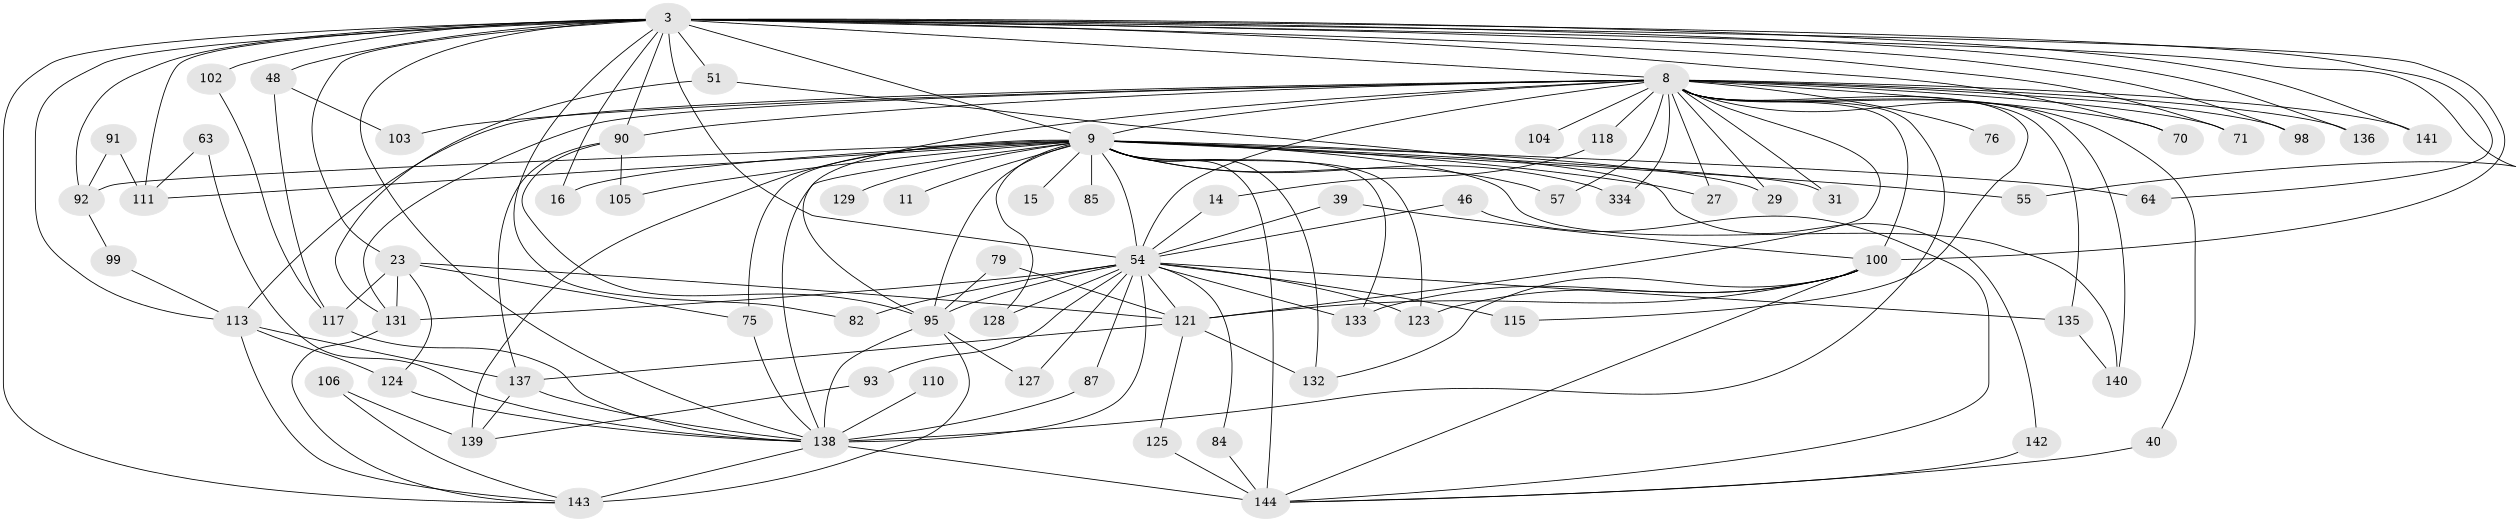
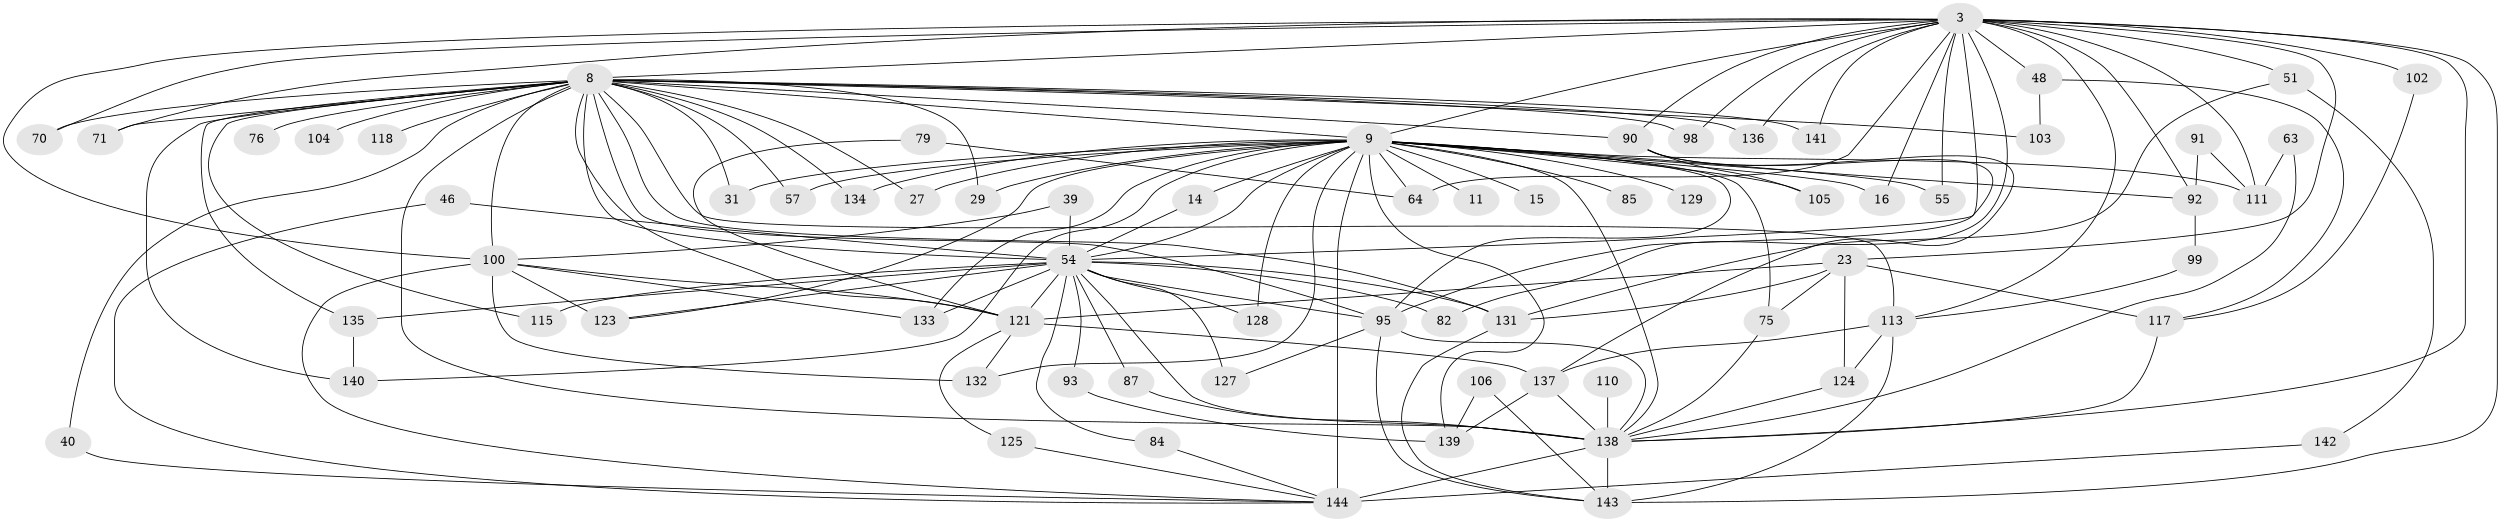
edge "118" -- "14": now "9" -- "14"
node "334": label "334" -> "134"
edge "79" -- "95": now "79" -- "64"
